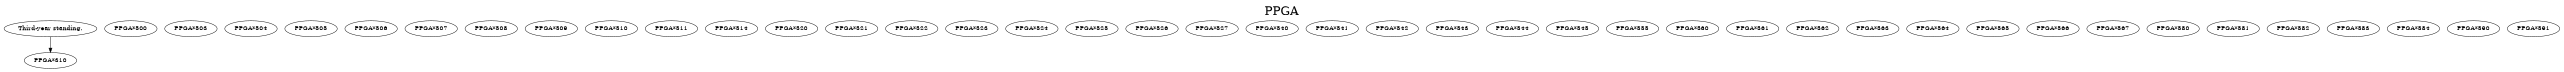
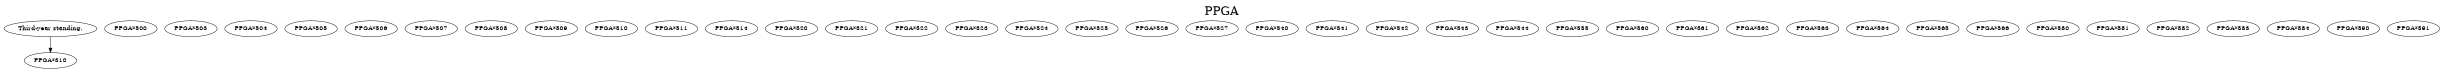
node "PPGA*545": removed
node "PPGA*567": removed
